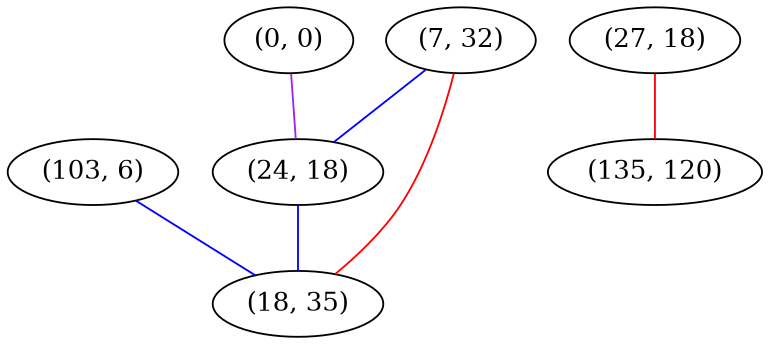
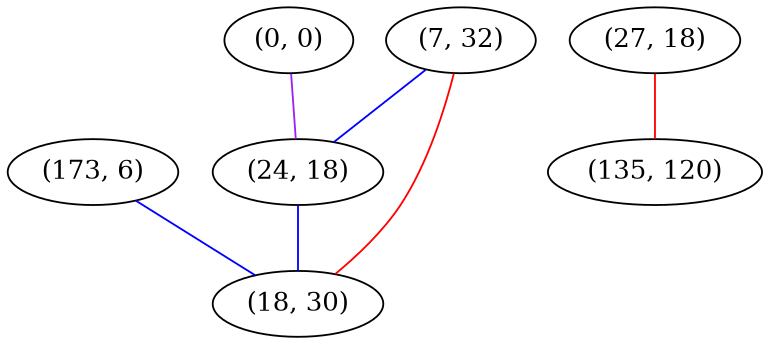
node "(103, 6)": label "(103, 6)" -> "(173, 6)"
node "(18, 35)": label "(18, 35)" -> "(18, 30)"
